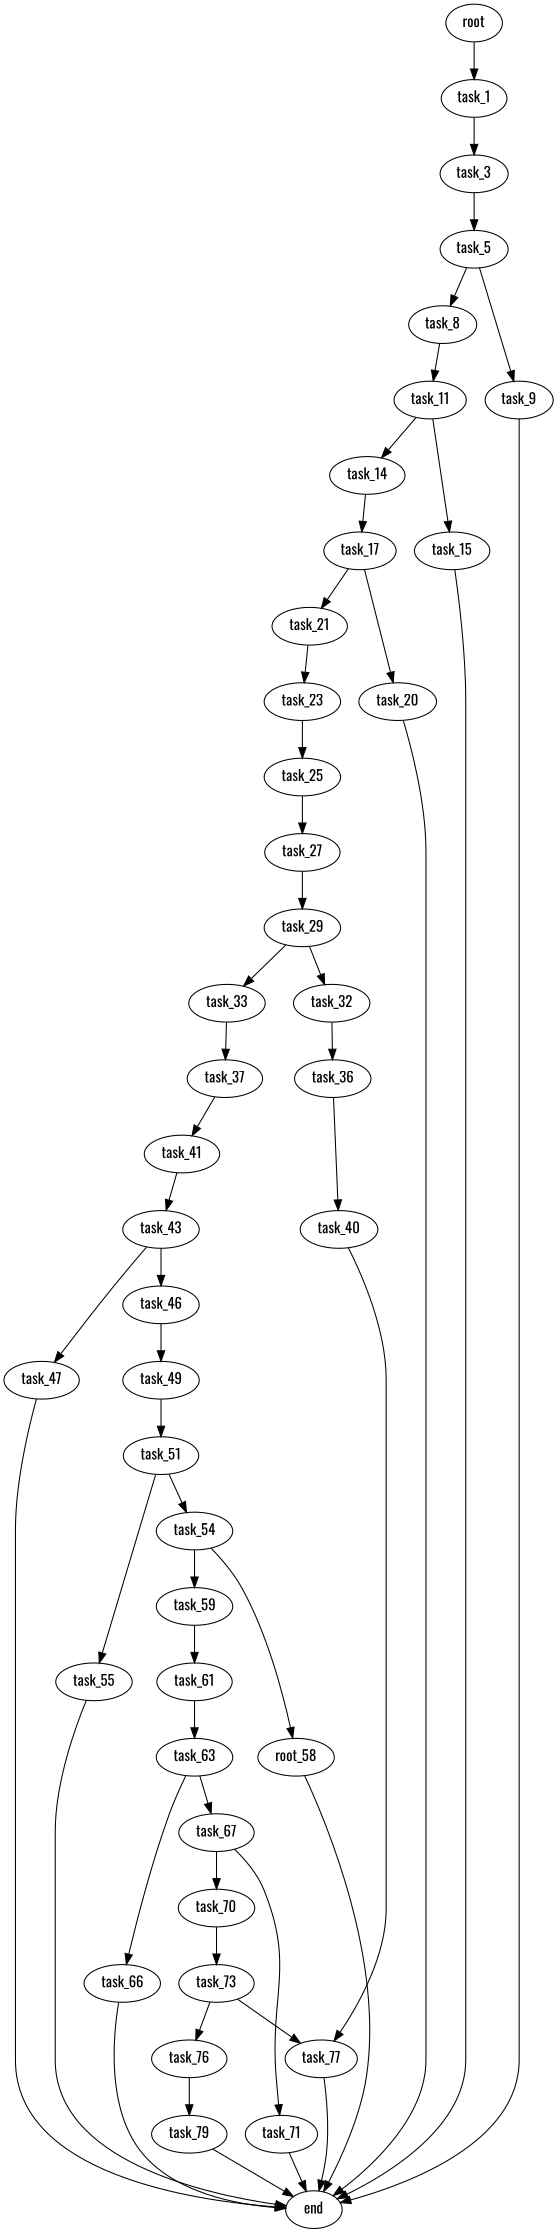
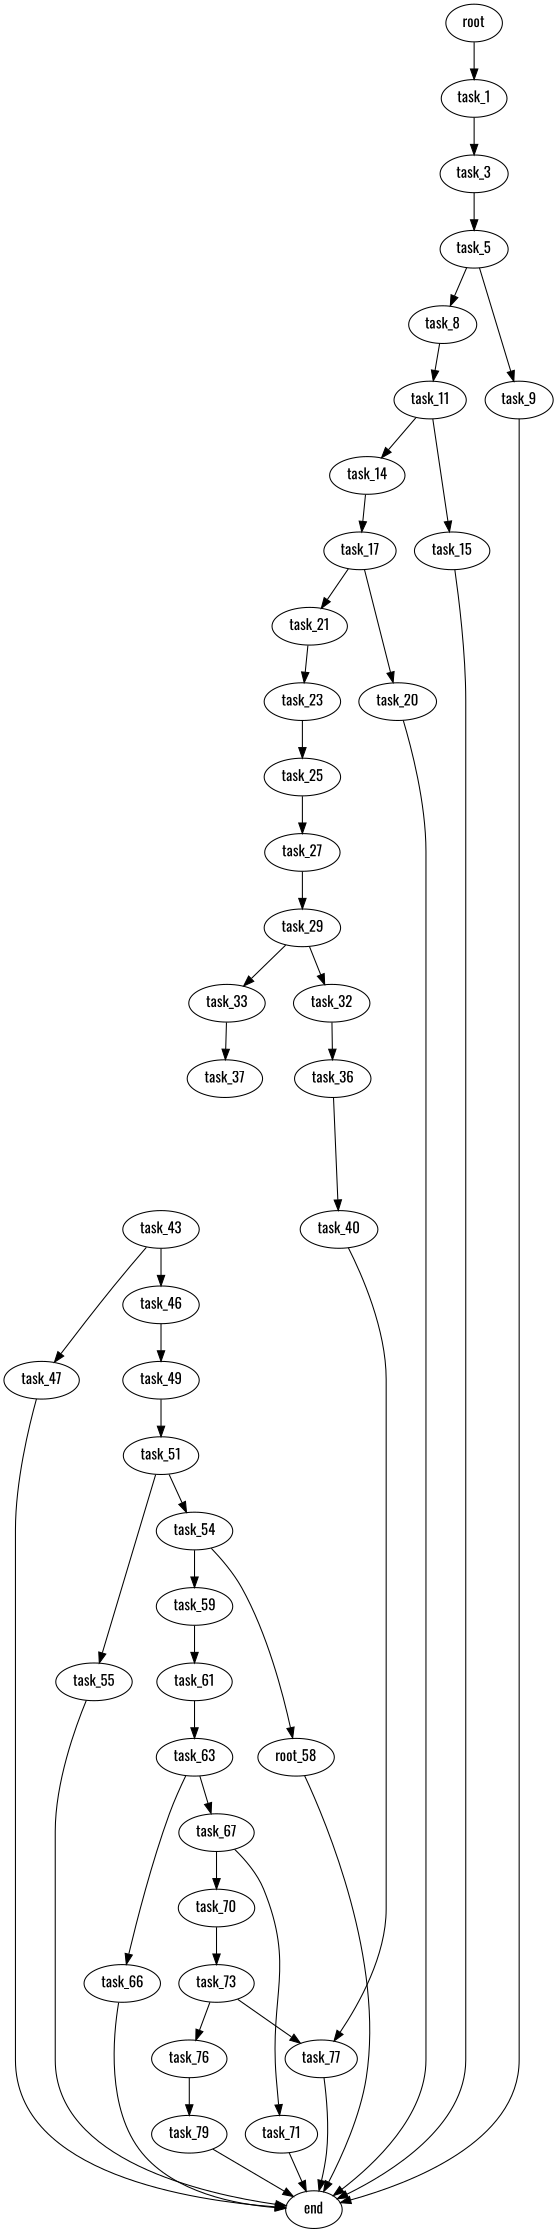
node "task_41": removed
